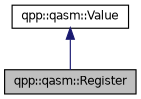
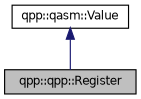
node "qpp::qasm::Register": label "qpp::qasm::Register" -> "qpp::qpp::Register"
